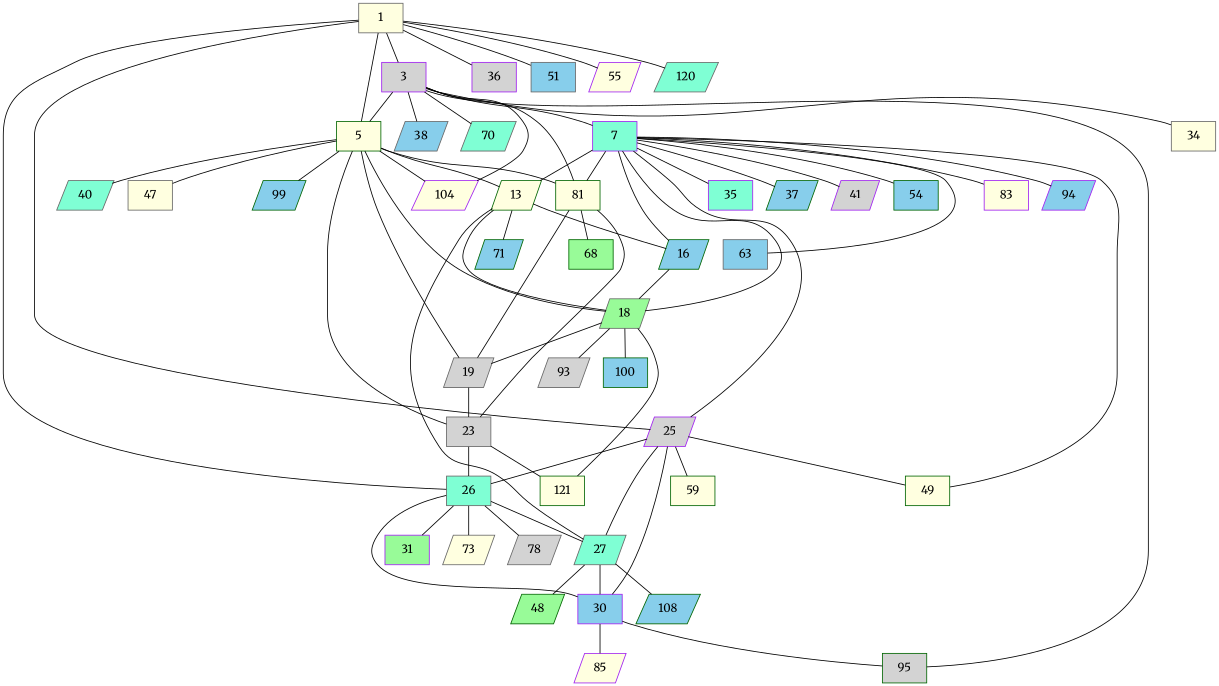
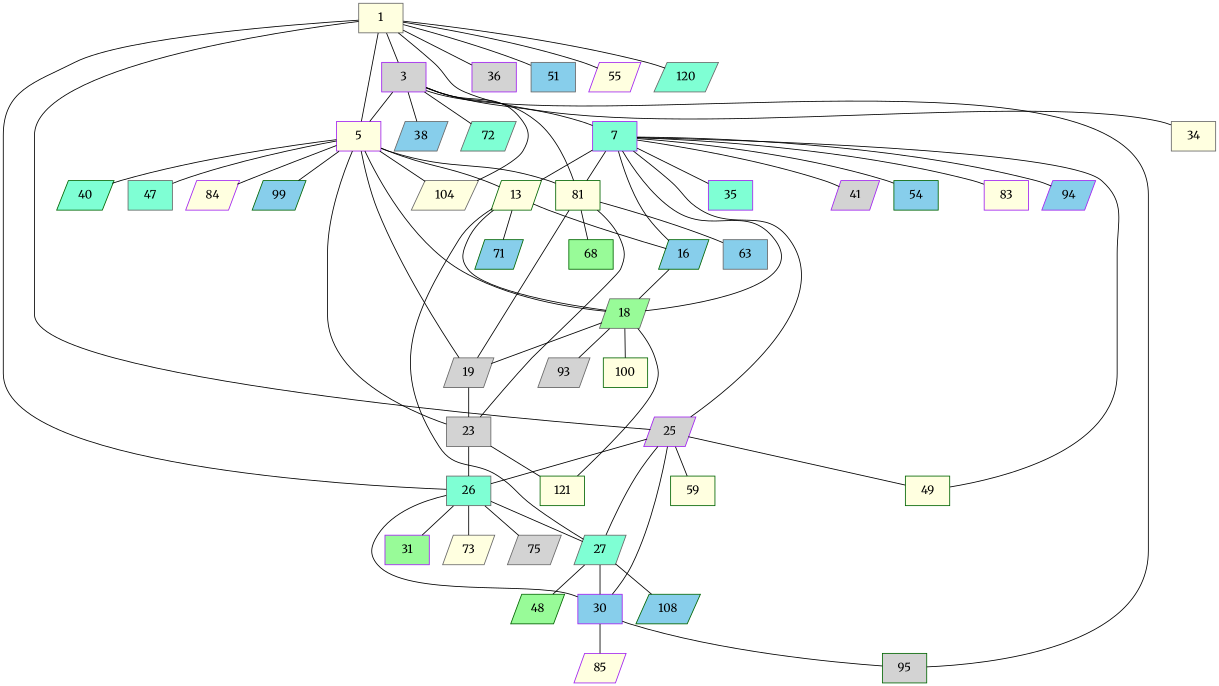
edge "3" -- "34": now "1" -- "34"
node "5": color darkgreen -> purple
node "70": label "70" -> "72"
edge "7" -- "63": now "81" -- "63"
node "40": color gray40 -> darkgreen
node "47": fillcolor lightyellow -> aquamarine
node "84": added
node "104": color purple -> gray40
node "37": removed
node "100": fillcolor skyblue -> lightyellow
node "78": label "78" -> "75"
